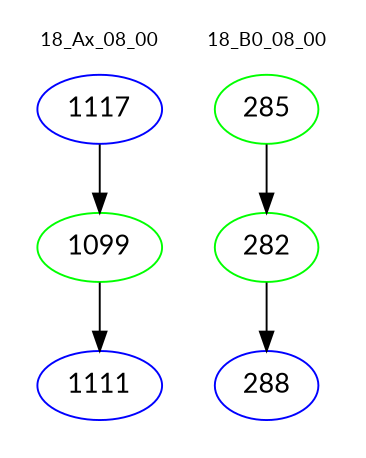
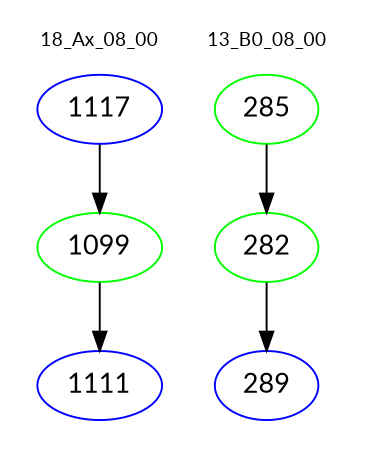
cluster "18_B0_08_00": label "18_B0_08_00" -> "13_B0_08_00"
node "288": label "288" -> "289"
